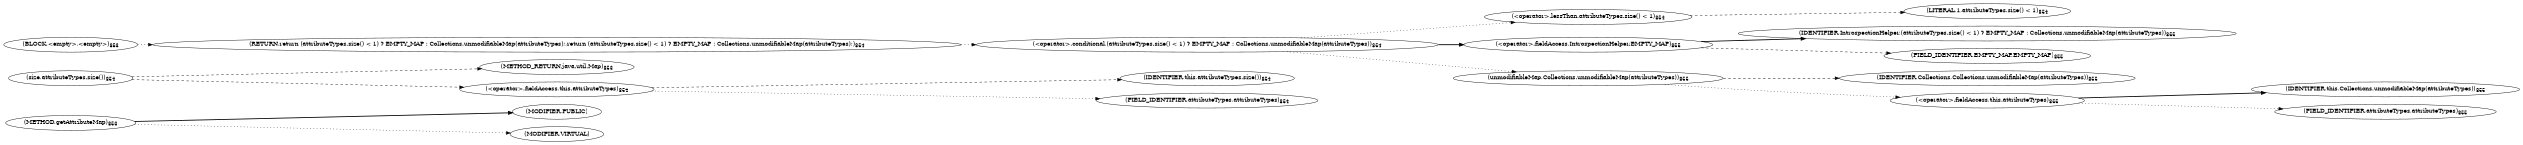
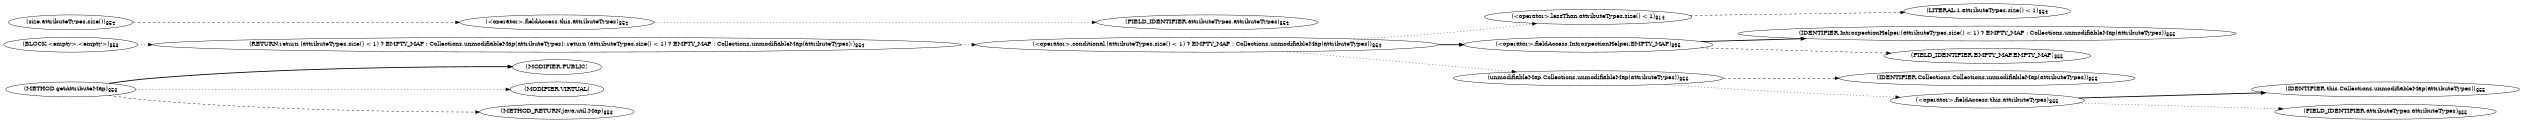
node "(<operator>.lessThan,attributeTypes.size() < 1)": text "854" -> "814"
node "(<operator>.fieldAccess,IntrospectionHelper.EMPTY_MAP)": text "855" -> "895"
edge "(size,attributeTypes.size())" -> "(METHOD_RETURN,java.util.Map)": now "(METHOD,getAttributeMap)" -> "(METHOD_RETURN,java.util.Map)"
node "(IDENTIFIER,this,attributeTypes.size())": removed
